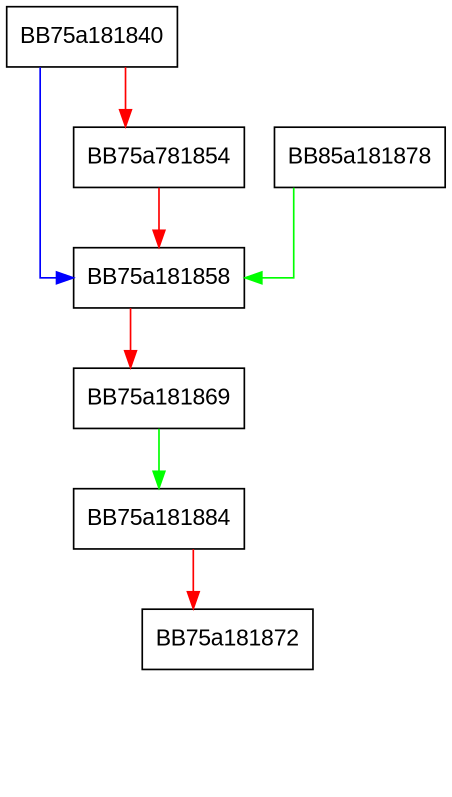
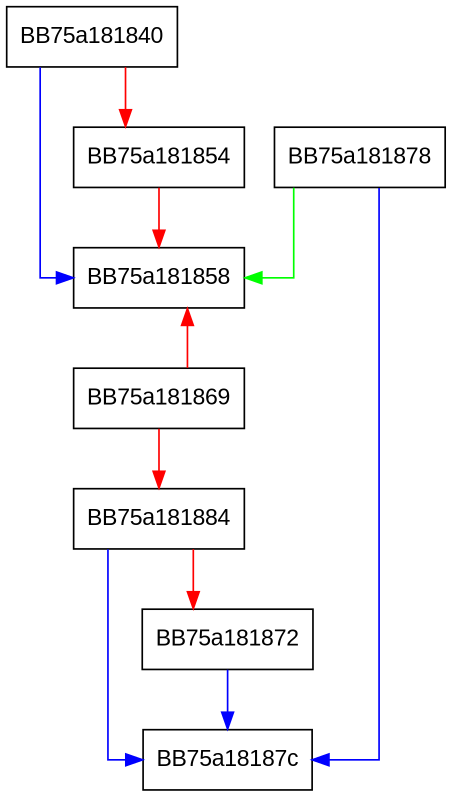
node "BB75a781854": label "BB75a781854" -> "BB75a181854"
node "BB85a181878": label "BB85a181878" -> "BB75a181878"
edge "BB75a181858" -> "BB75a181869": reversed
edge "BB75a181869" -> "BB75a181884": color green -> red
node "BB75a18187c": added
